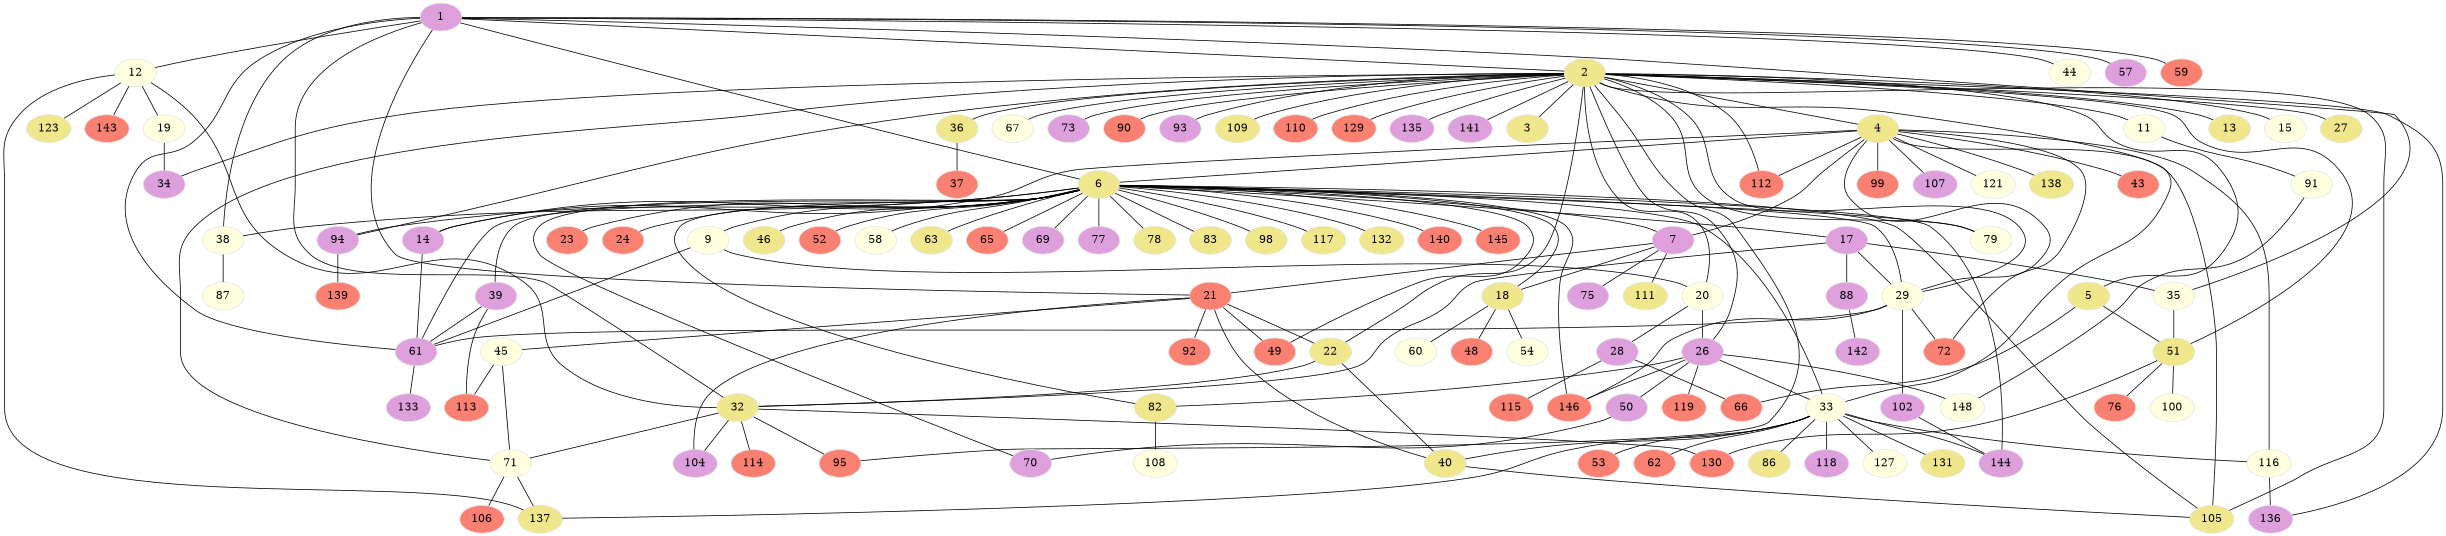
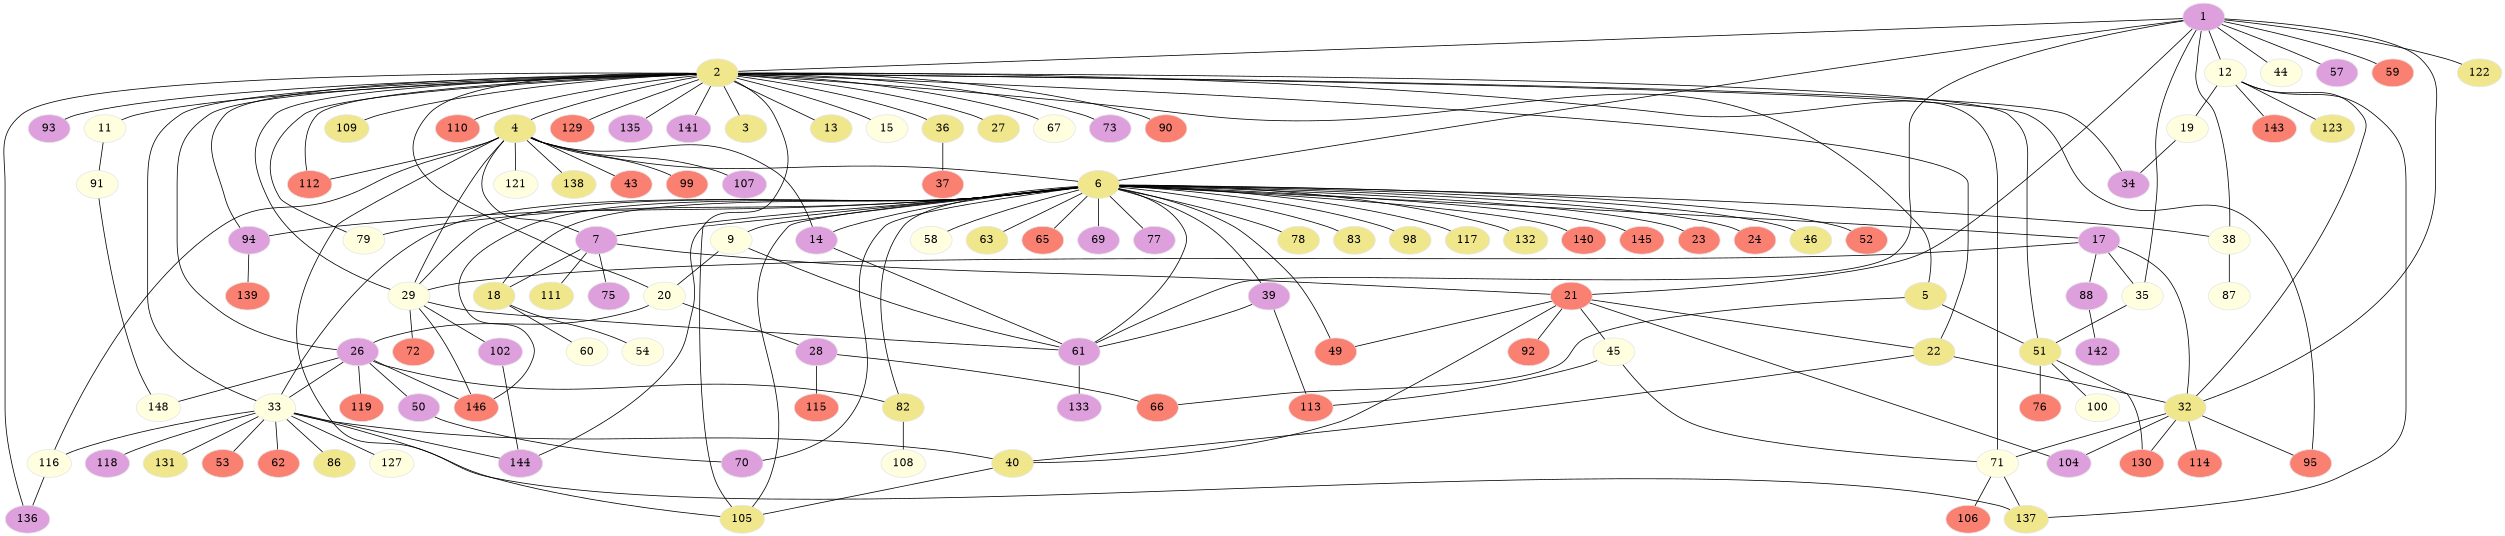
node "122": added
edge "4" -- "72": removed
node "48": removed
